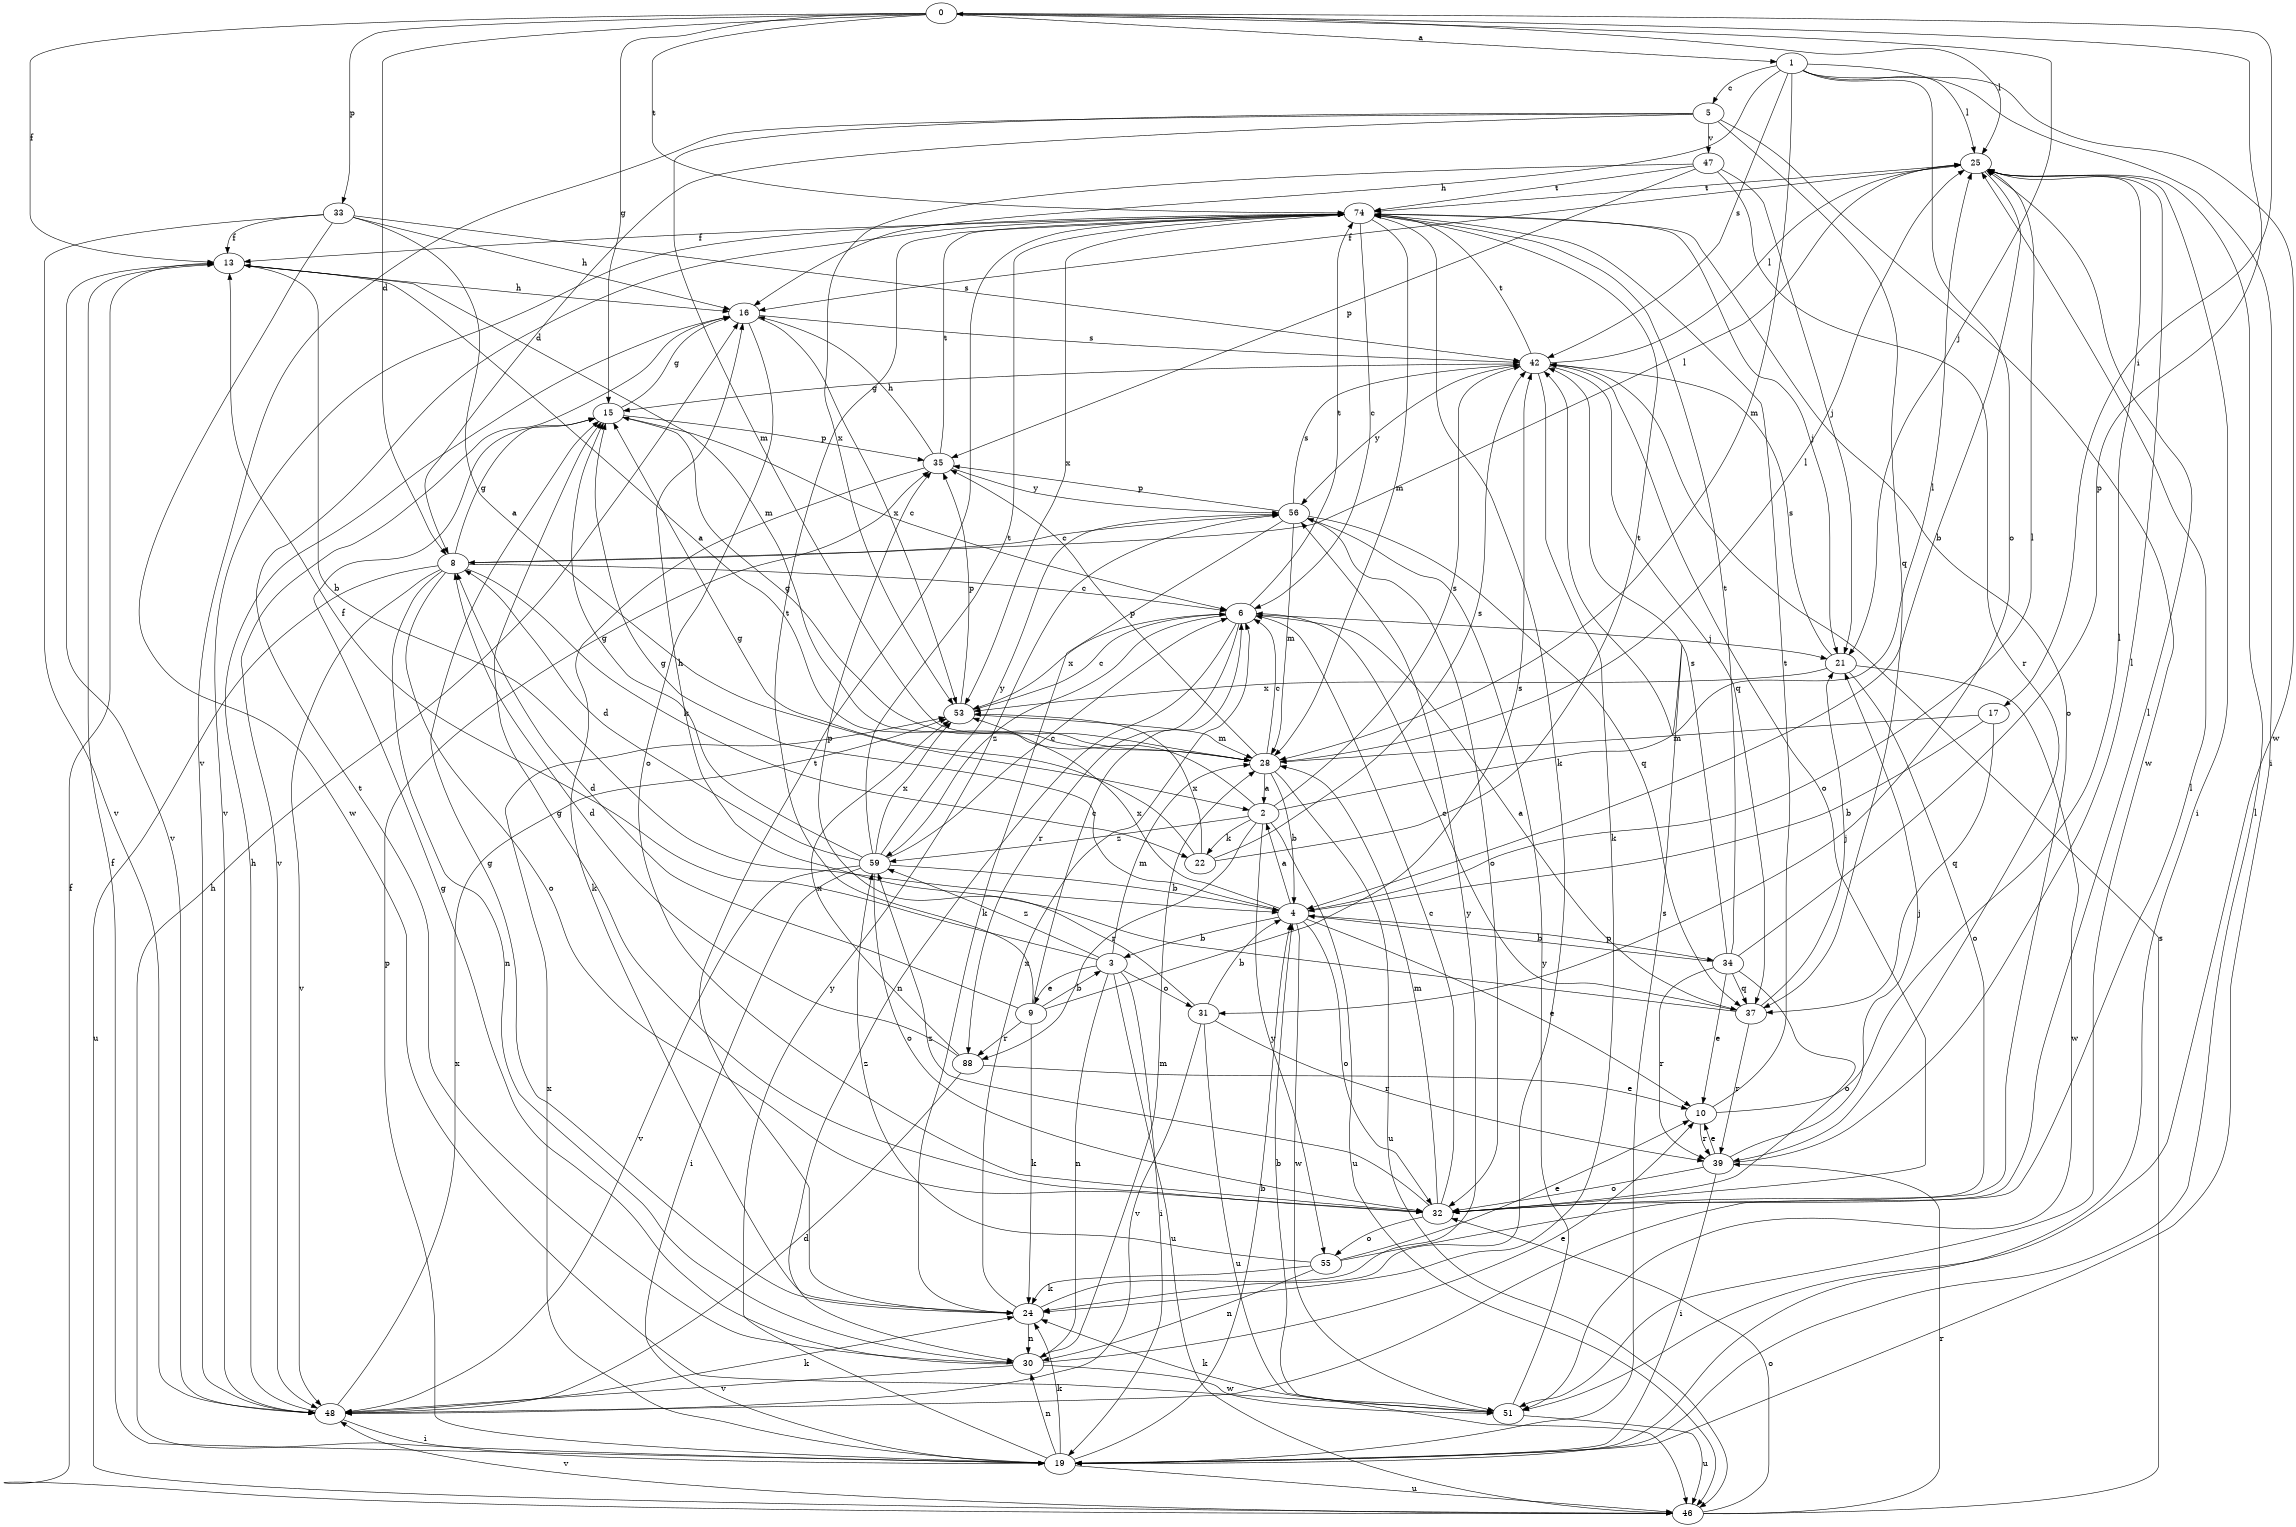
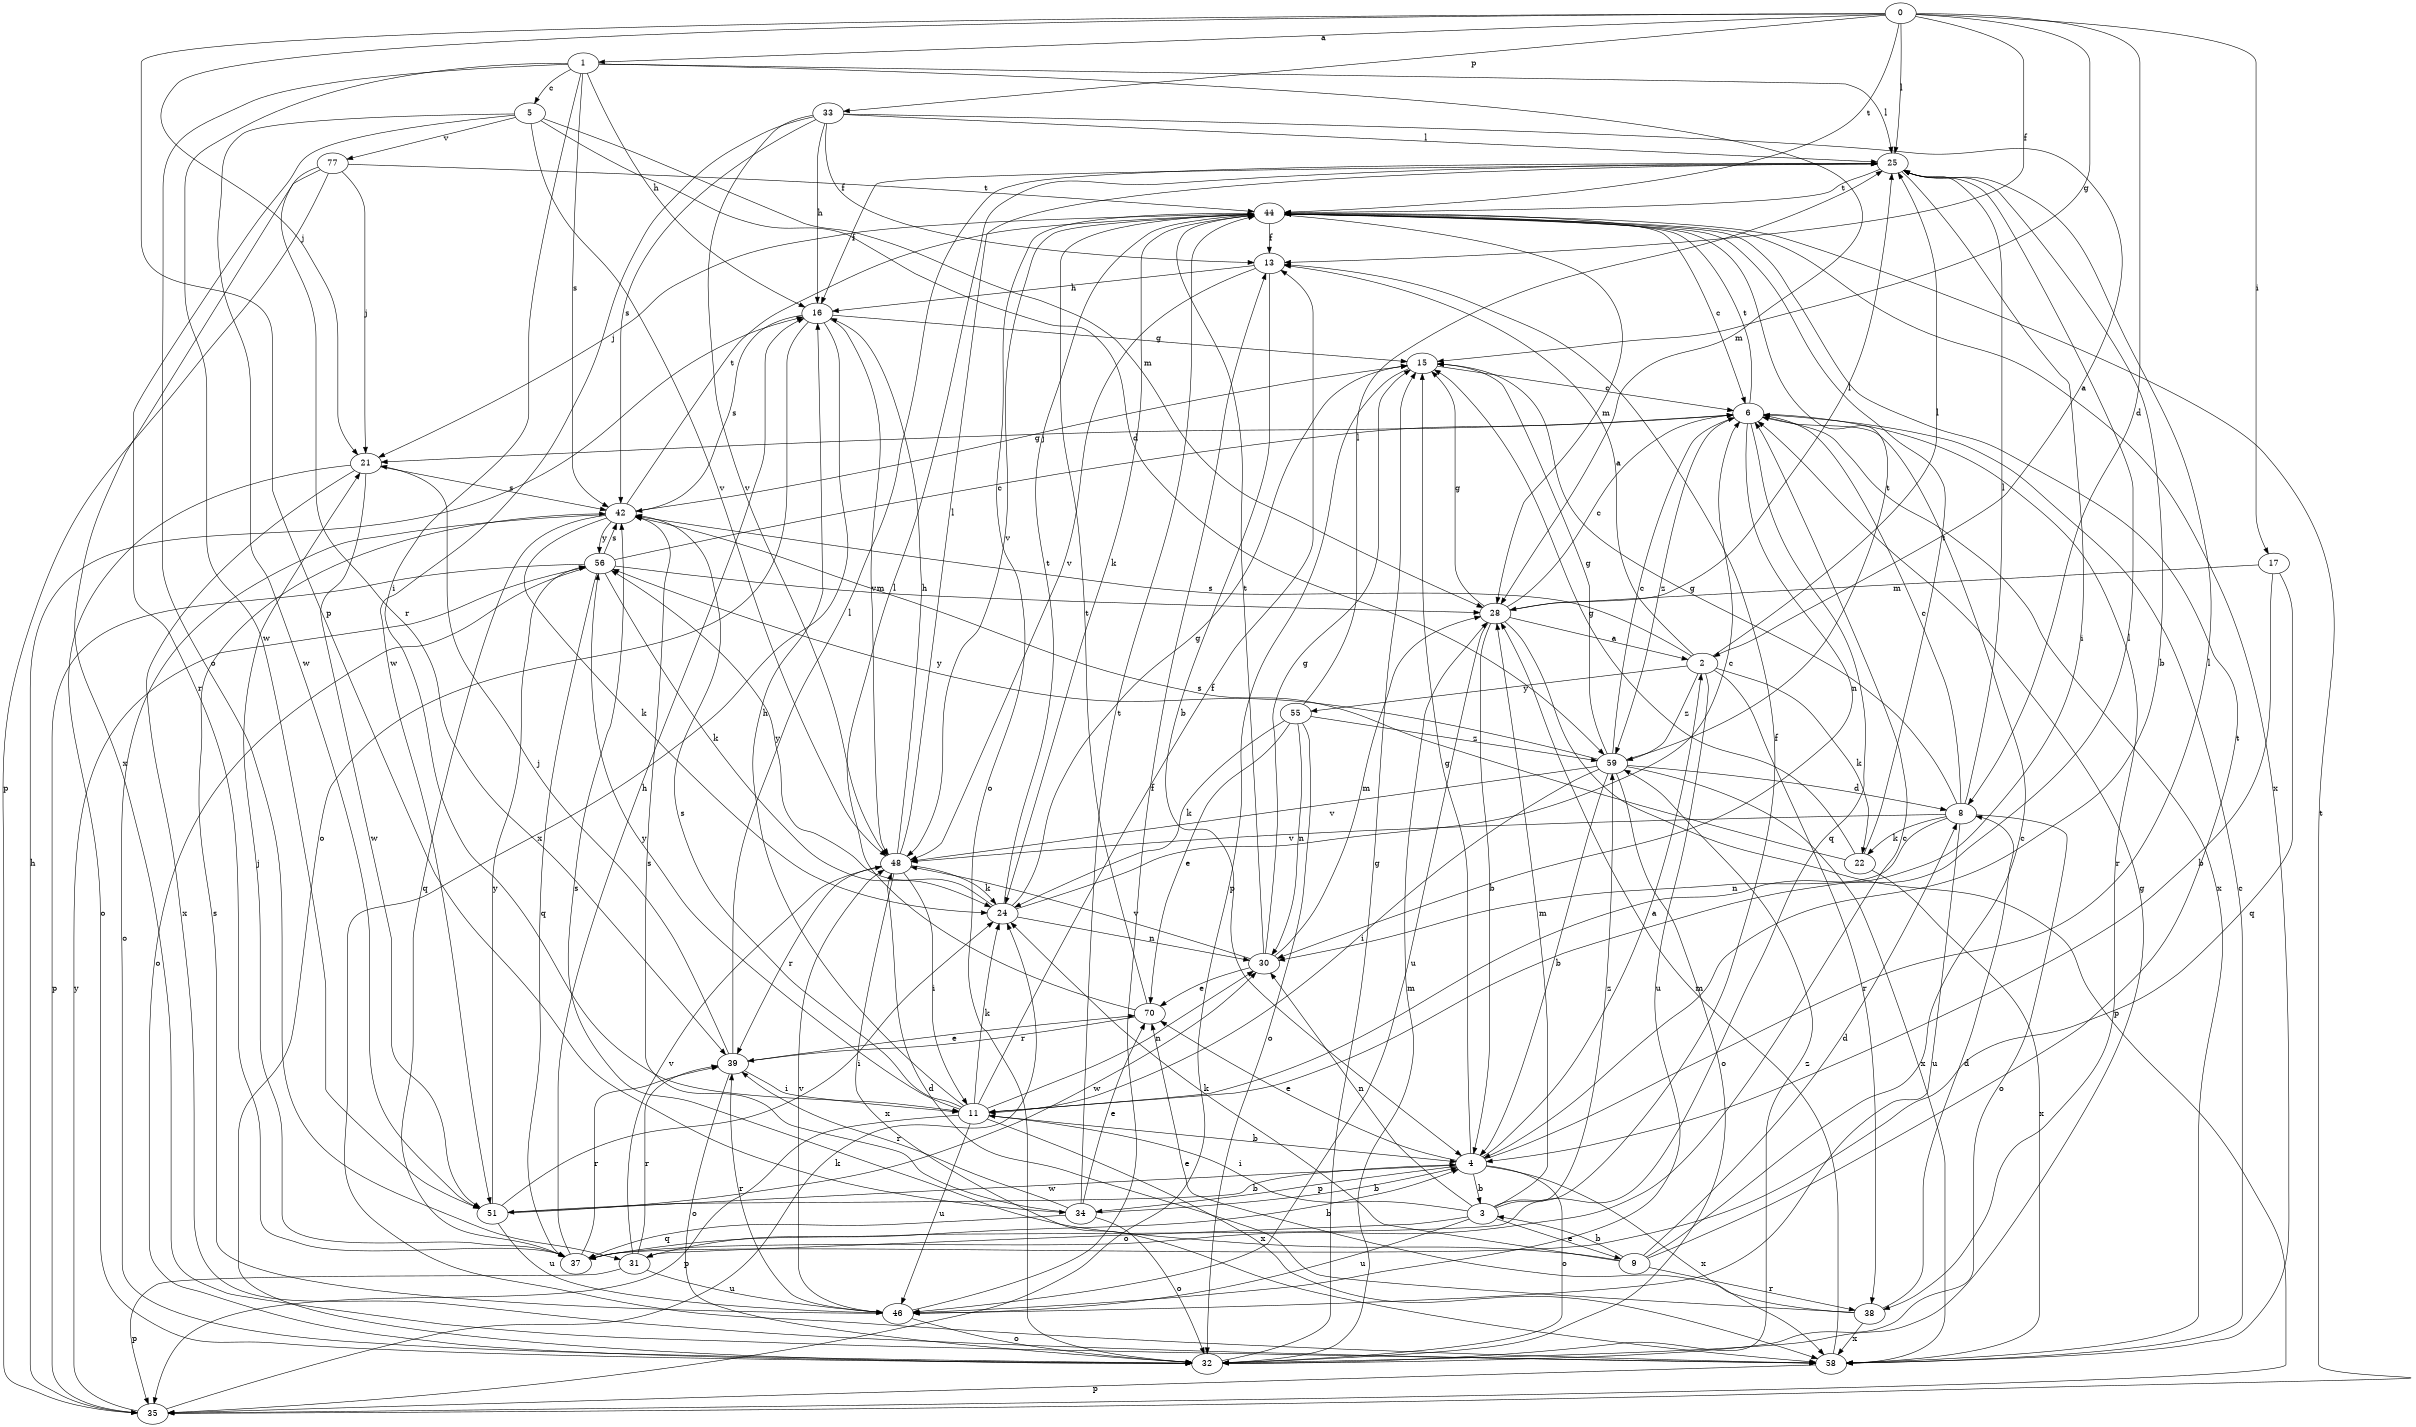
edge "34" -> "0": reversed
edge "5" -> "8": now "5" -> "59"
node "47": label "47" -> "77"
node "74": label "74" -> "44"
edge "42" -> "25": now "33" -> "25"
edge "15" -> "16": reversed
edge "56" -> "8": now "56" -> "6"
edge "13" -> "28": removed, label "m"
edge "5" -> "37": label "q" -> "r"
node "53": label "53" -> "58"
edge "6" -> "37": label "a" -> "q"
edge "32" -> "6": label "c" -> "g"
edge "48" -> "39": added, label "r"
edge "24" -> "6": label "x" -> "c"
node "88": label "88" -> "38"
node "10": label "10" -> "70"
edge "32" -> "55": reversed
edge "51" -> "24": label "k" -> "i"
edge "30" -> "51": reversed
node "19": label "19" -> "11"
